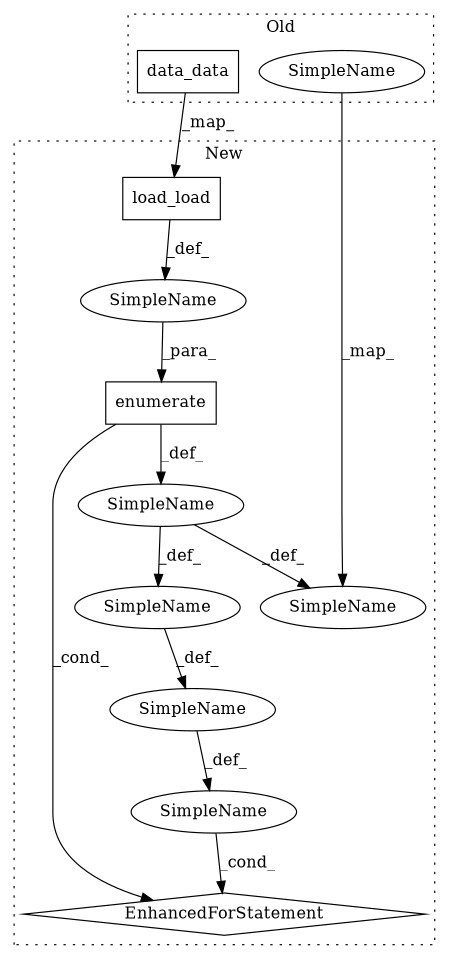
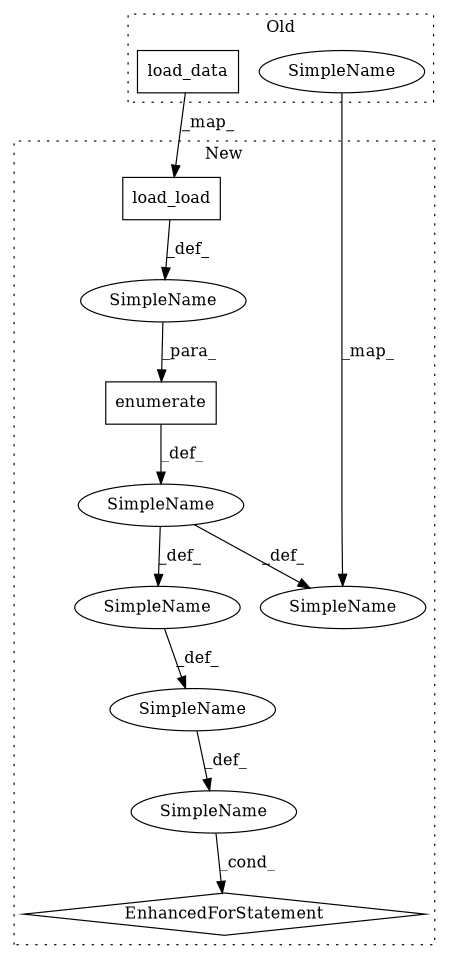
node "data_data": label "data_data" -> "load_data"
edge "enumerate" -> "EnhancedForStatement": removed, label "_cond_"
